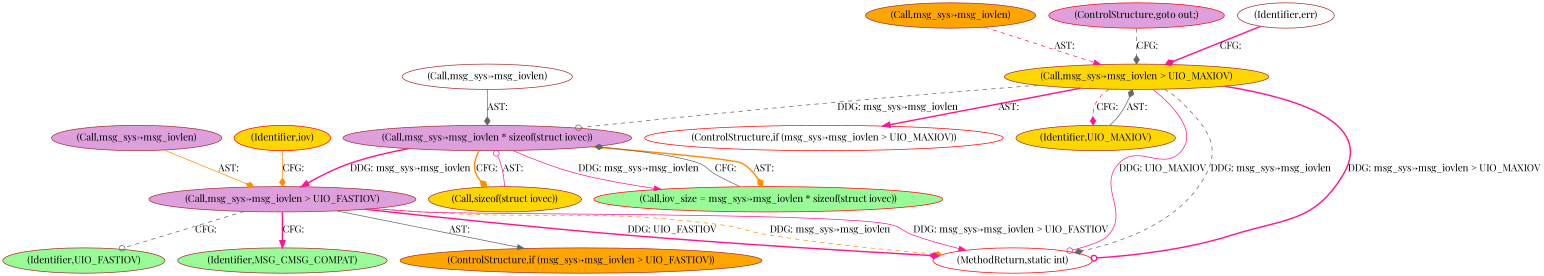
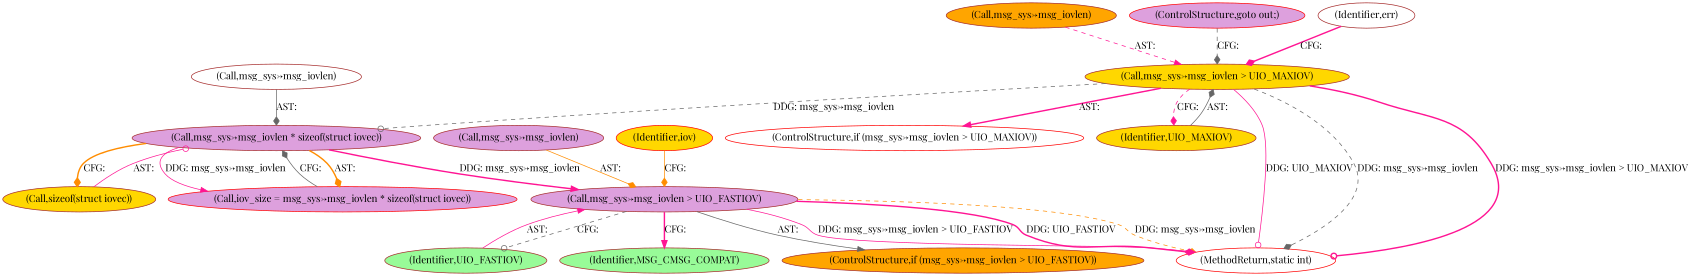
node "(Call,iov_size = msg_sys->msg_iovlen * sizeof(struct iovec))": fillcolor palegreen -> plum
edge "(Identifier,UIO_FASTIOV)" -> "(Call,msg_sys->msg_iovlen > UIO_FASTIOV)": added, label "AST:"
